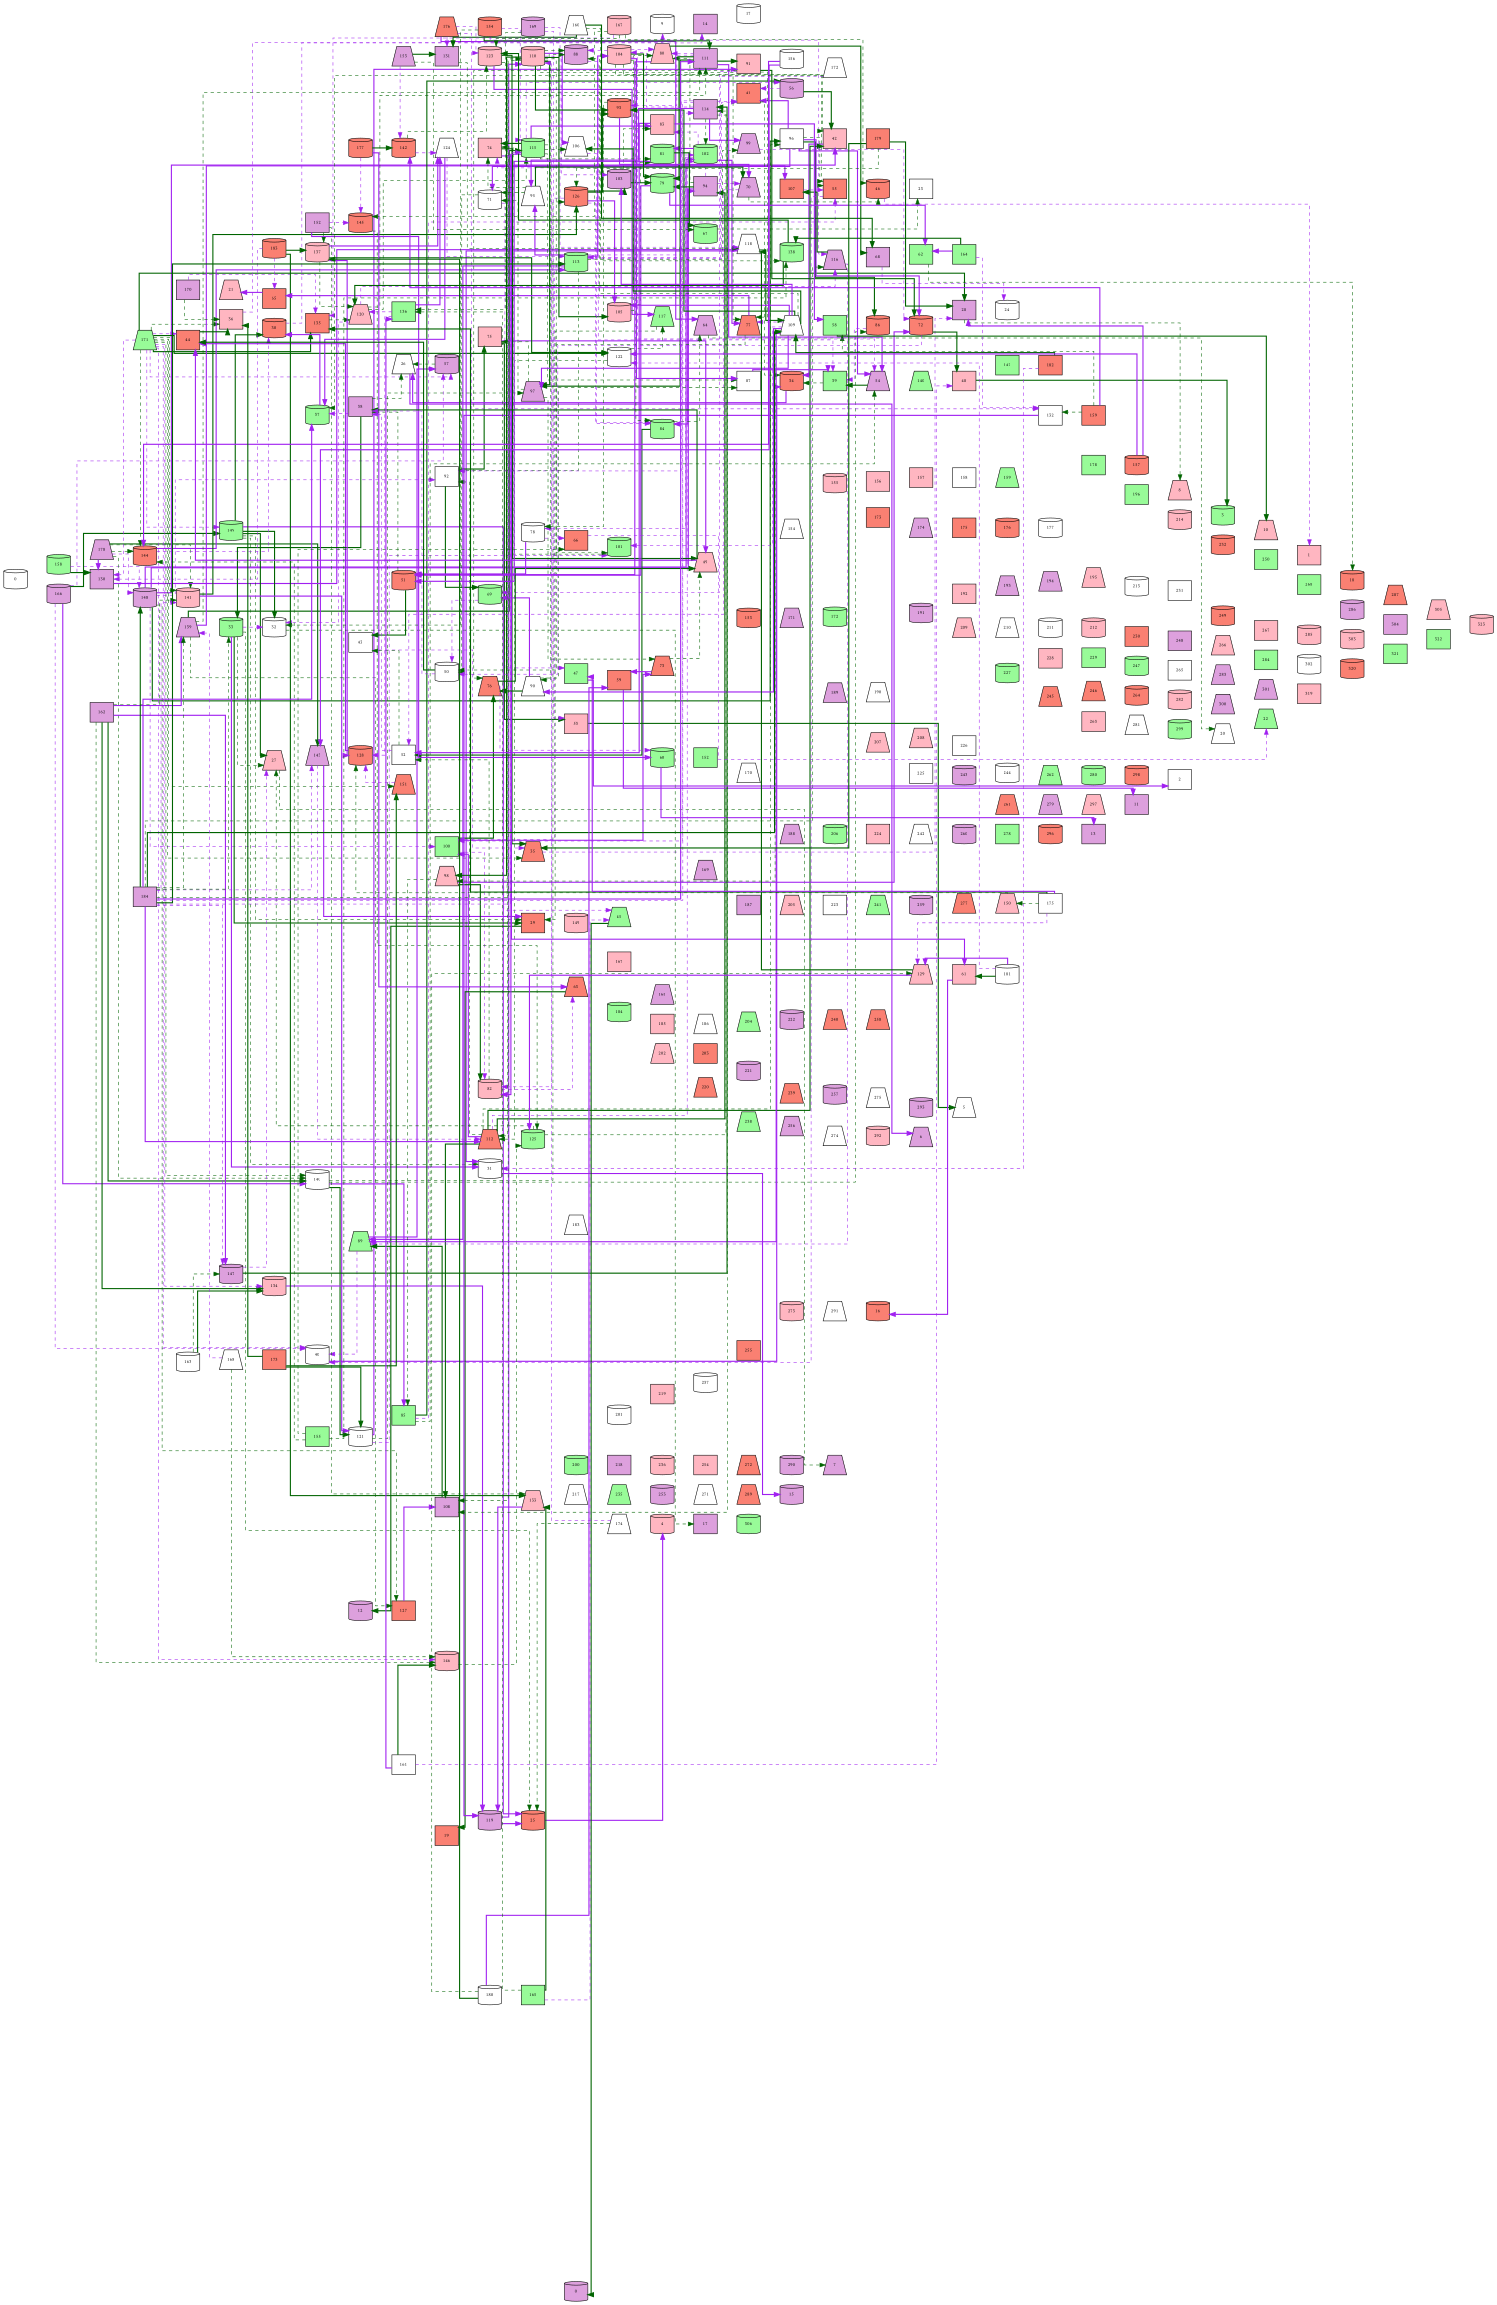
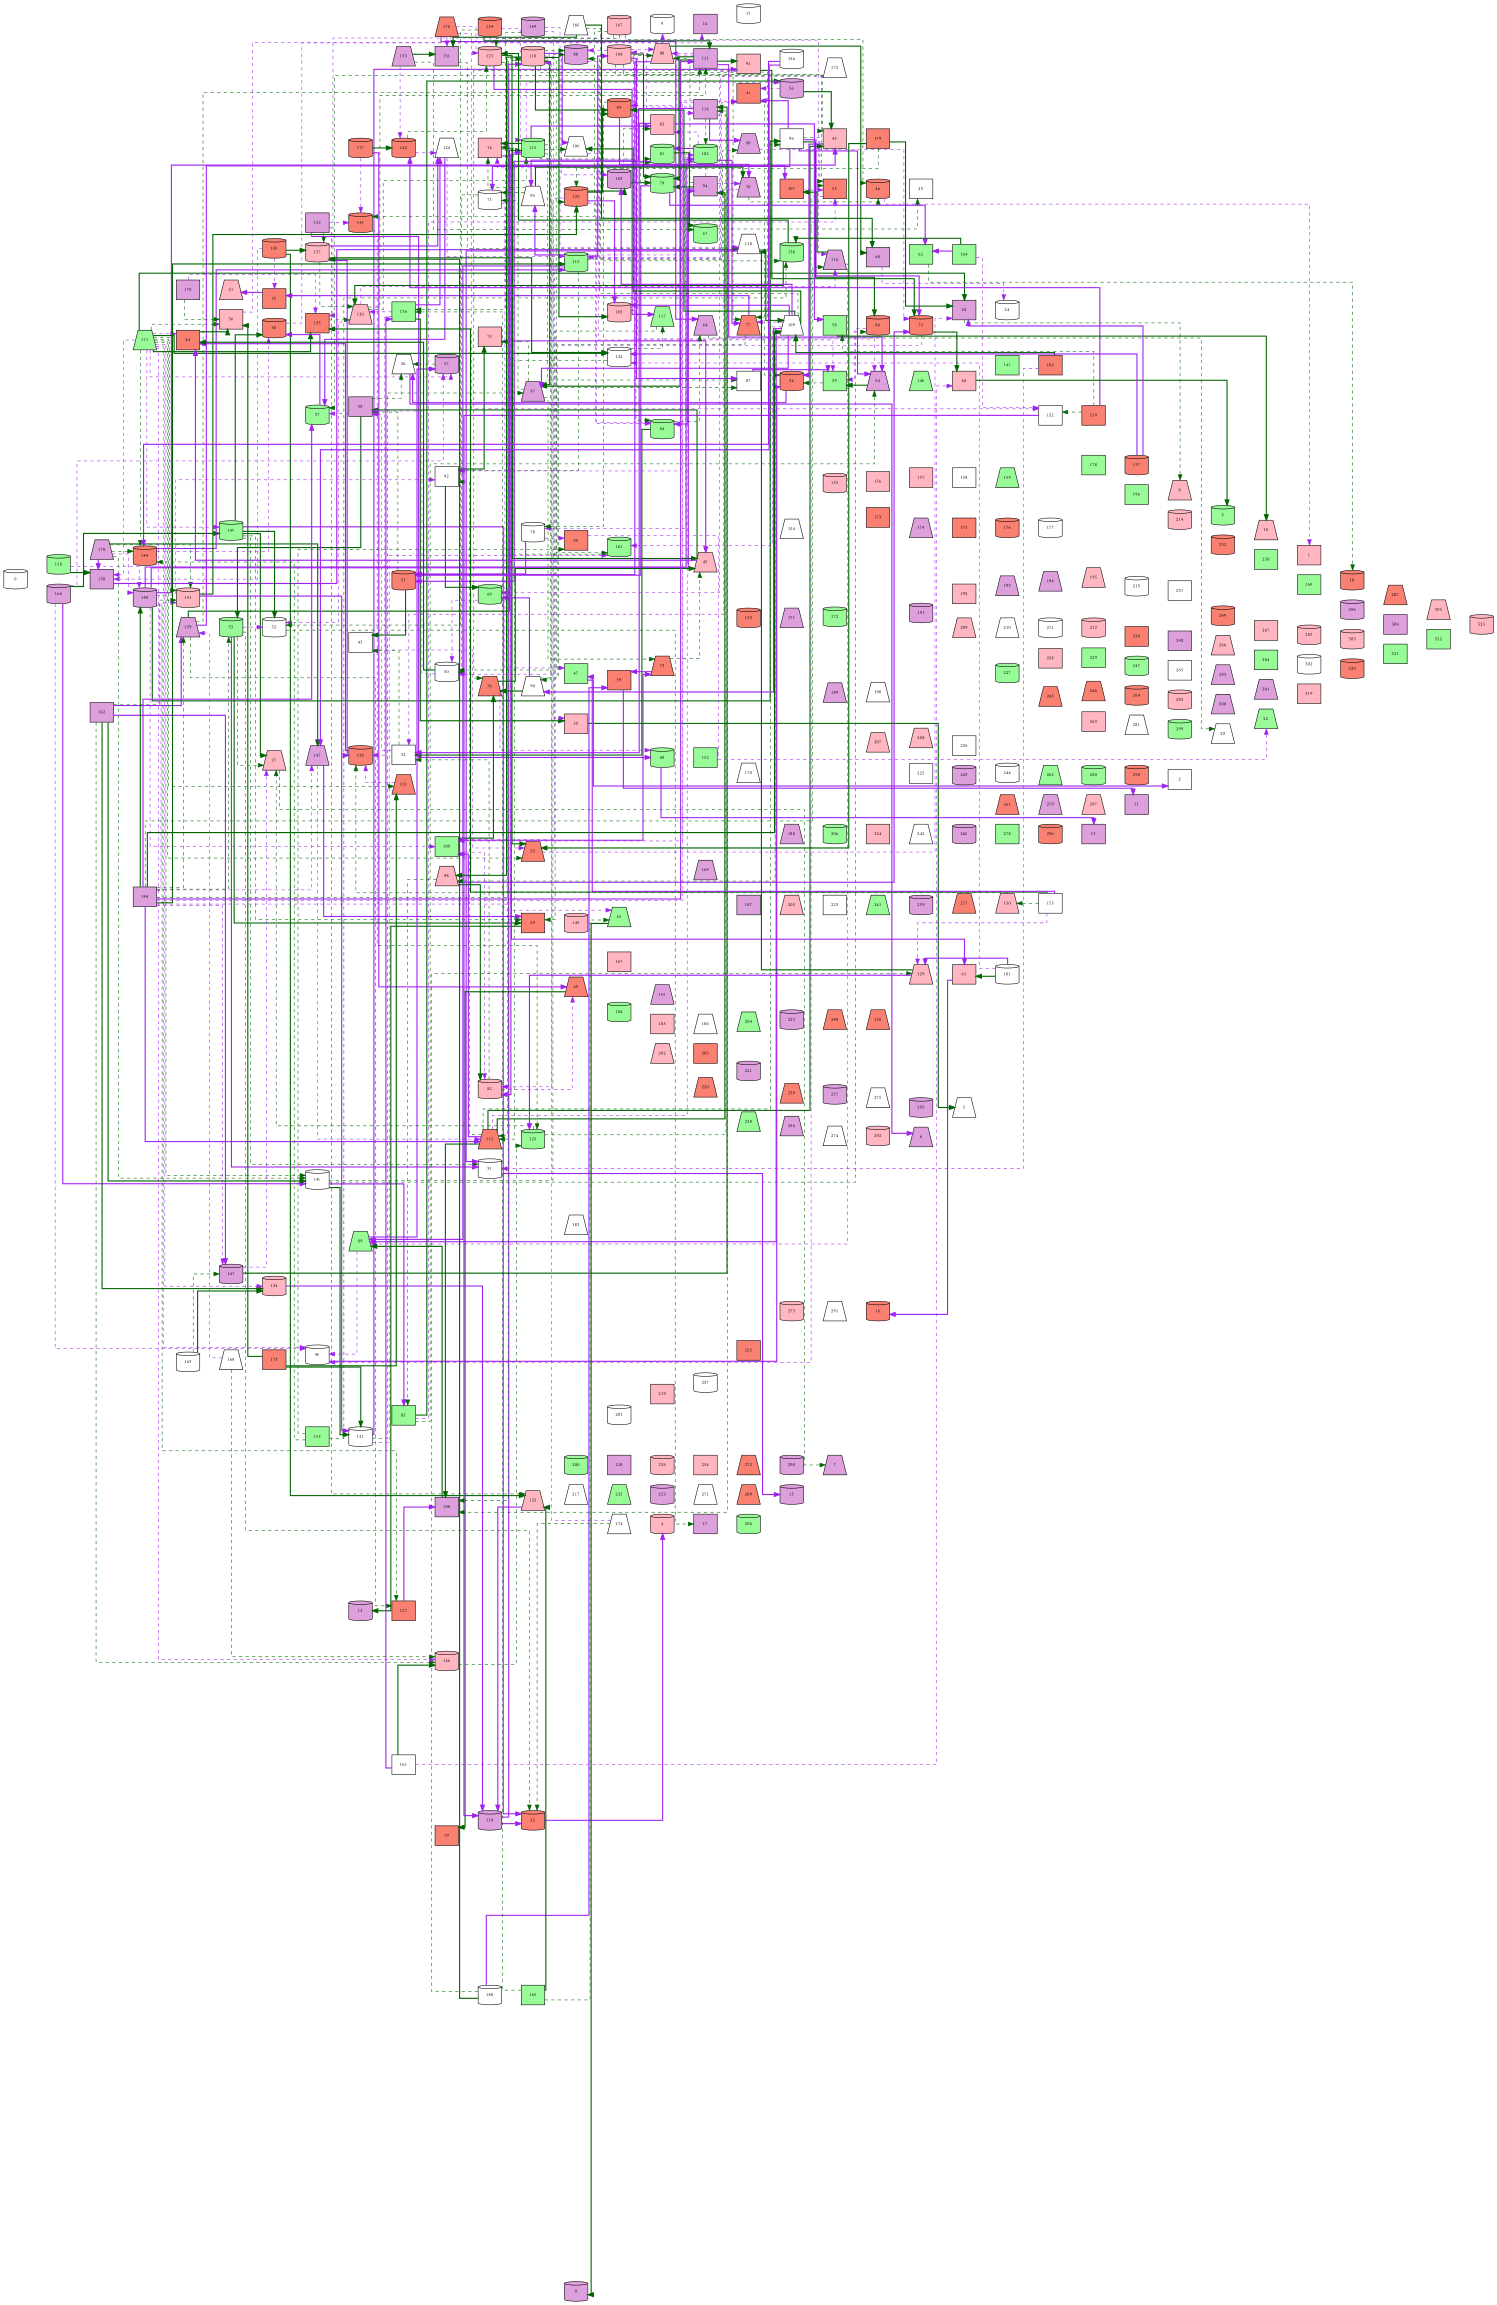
edge "75" -> "53": now "136" -> "53"
edge "165" -> "45": color purple -> darkgreen
